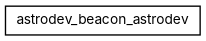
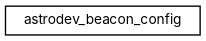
node "astrodev_beacon_astrodev": label "astrodev_beacon_astrodev" -> "astrodev_beacon_config"
